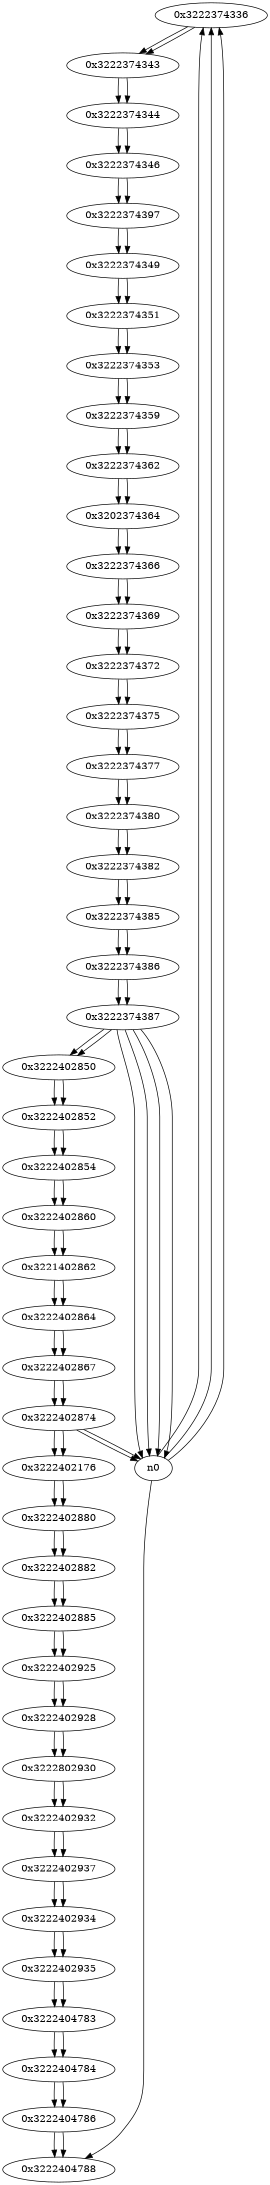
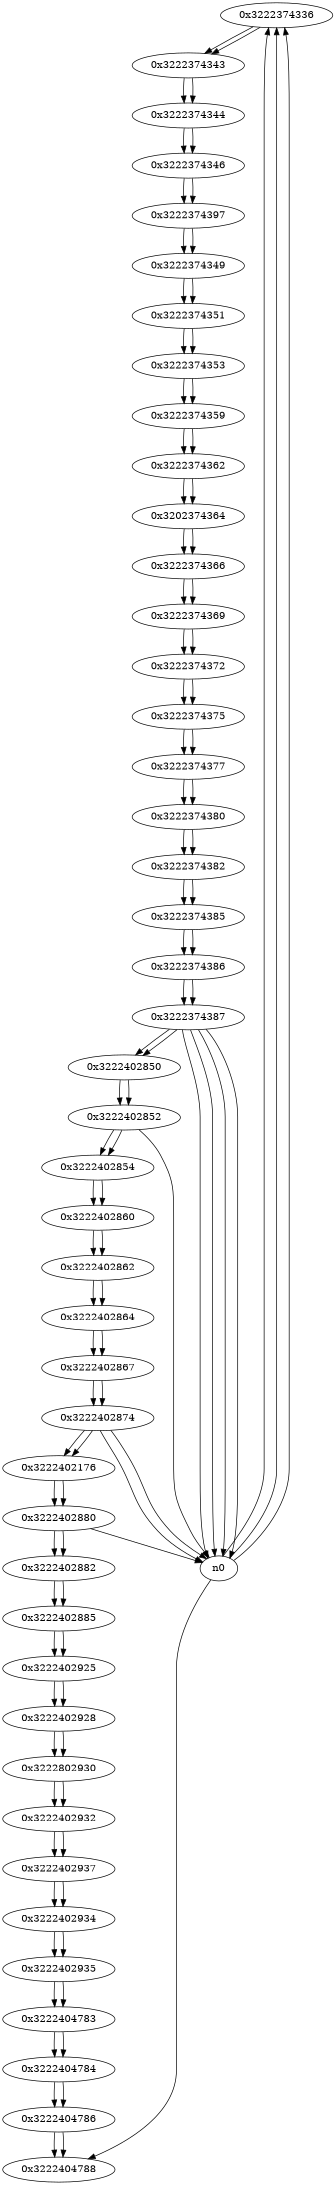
node "0x3221402862": label "0x3221402862" -> "0x3222402862"
edge "0x3222402852" -> "n0": added
edge "0x3222402880" -> "n0": added
